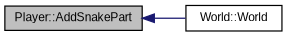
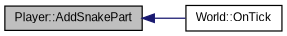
node "World::World": label "World::World" -> "World::OnTick"
